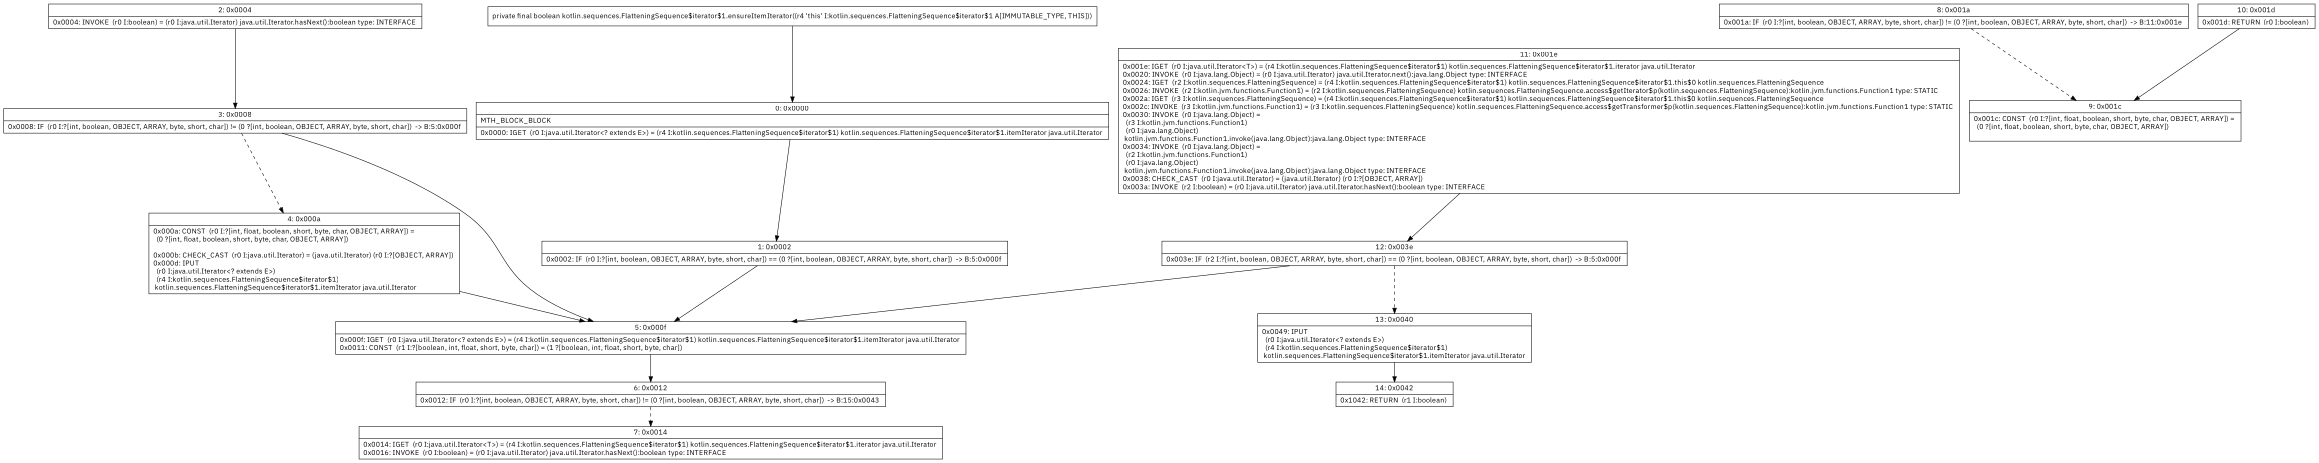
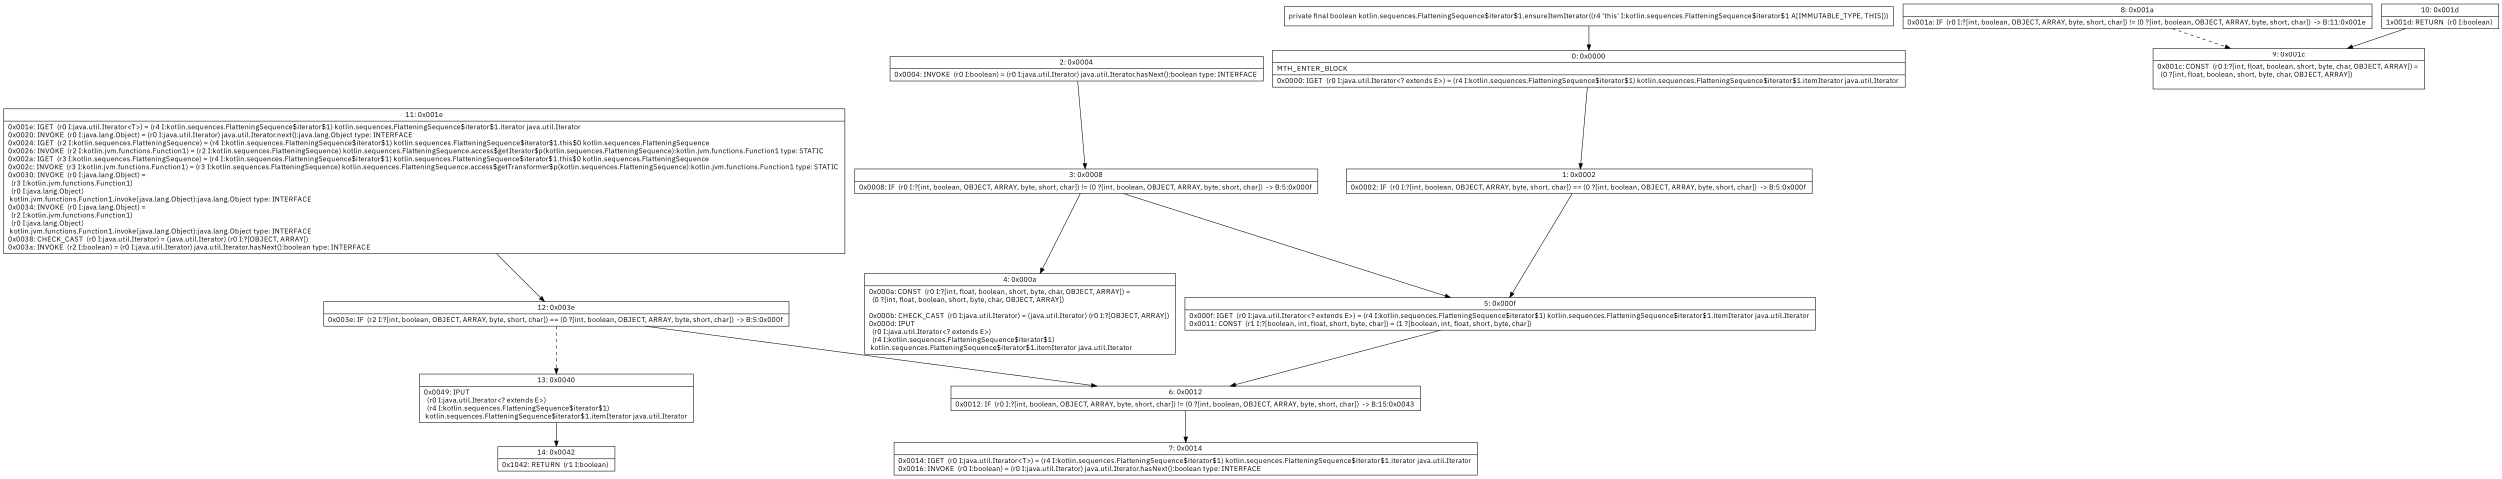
node "10: 0x001d": text "0x001d: RETURN  (r0 I:boolean)" -> "1x001d: RETURN  (r0 I:boolean)"
node "0: 0x0000": text "MTH_BLOCK_BLOCK" -> "MTH_ENTER_BLOCK"
edge "3: 0x0008" -> "4: 0x000a": style dashed -> solid
edge "12: 0x003e" -> "5: 0x000f": now "12: 0x003e" -> "6: 0x0012"
edge "4: 0x000a" -> "5: 0x000f": removed
edge "6: 0x0012" -> "7: 0x0014": style dashed -> solid
